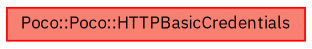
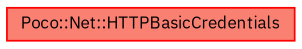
node "Poco::Poco::HTTPBasicCredentials": label "Poco::Poco::HTTPBasicCredentials" -> "Poco::Net::HTTPBasicCredentials"
